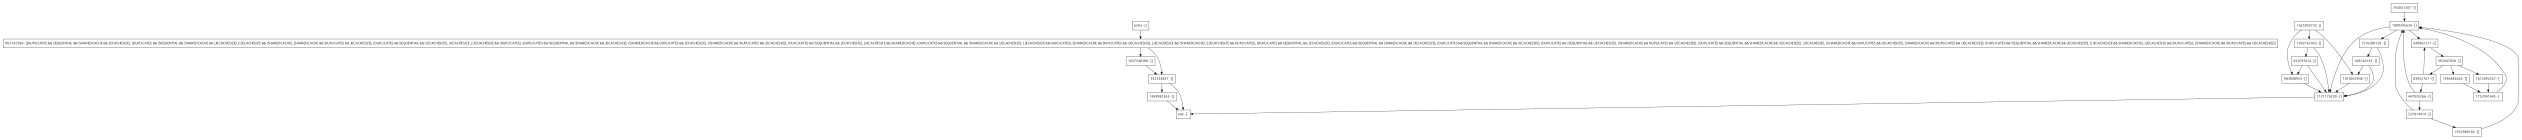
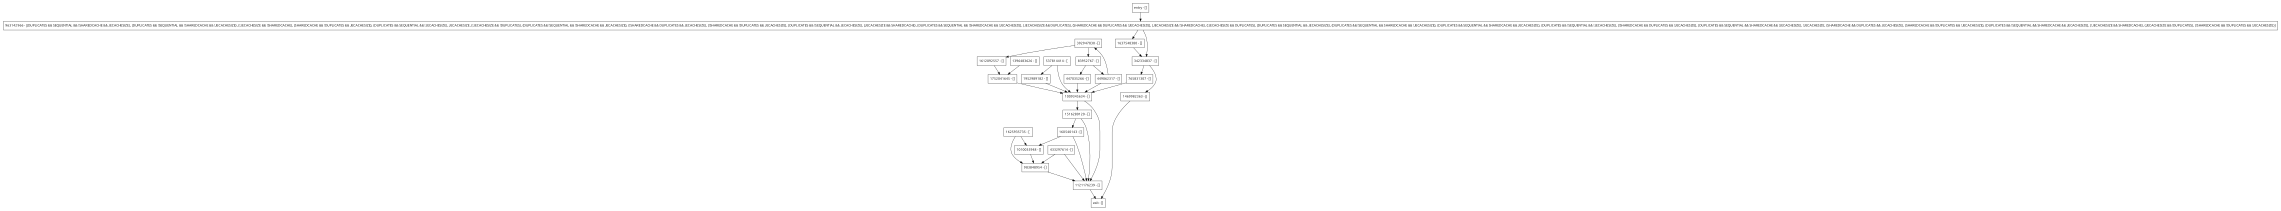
edge "1009345634 - []" -> "449062317 - []": reversed
node "1042162443 - []": removed
edge "392947830 - []" -> "1396483626 - []": removed
edge "1010035948 - []" -> "1121176239 - []": now "1010035948 - []" -> "983848954 - []"
edge "342334837 - []" -> "exit - []": now "342334837 - []" -> "765831307 - []"
edge "447035266 - []" -> "537814414 - []": removed
